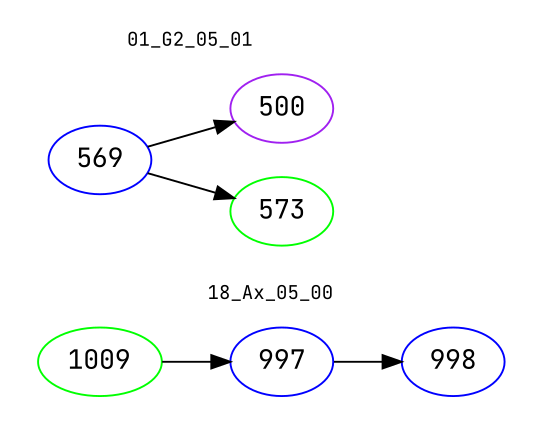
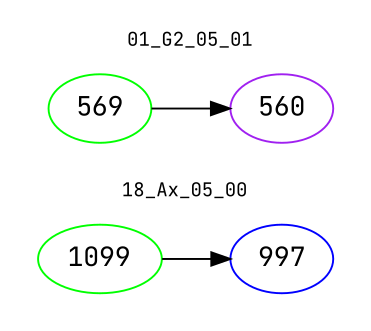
node "500": label "500" -> "560"
node "569": color blue -> green
node "573": removed
node "1009": label "1009" -> "1099"
node "998": removed
